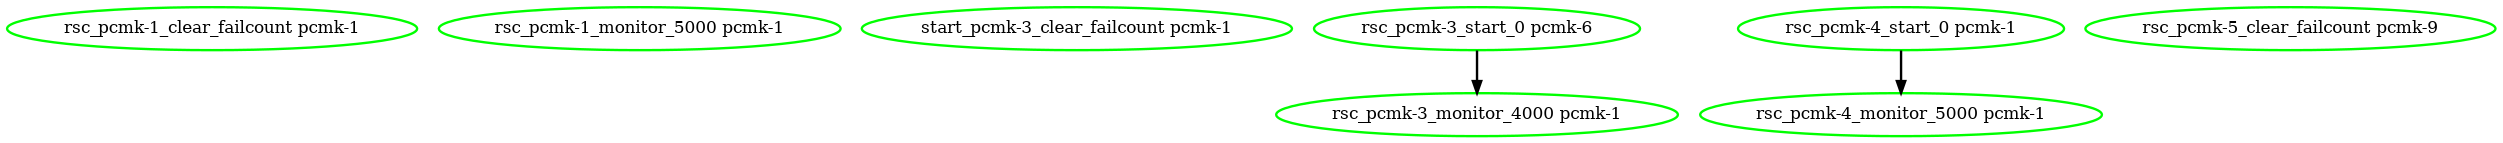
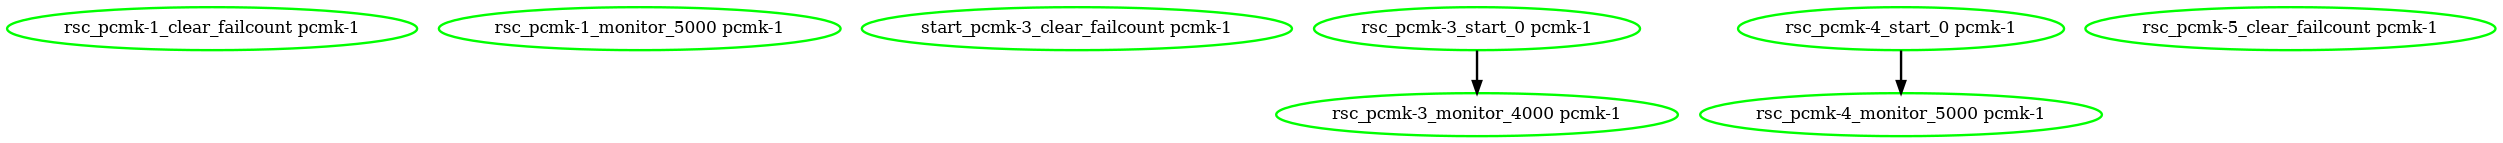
node "rsc_pcmk-3_start_0 pcmk-6": label "rsc_pcmk-3_start_0 pcmk-6" -> "rsc_pcmk-3_start_0 pcmk-1"
node "rsc_pcmk-5_clear_failcount pcmk-9": label "rsc_pcmk-5_clear_failcount pcmk-9" -> "rsc_pcmk-5_clear_failcount pcmk-1"
